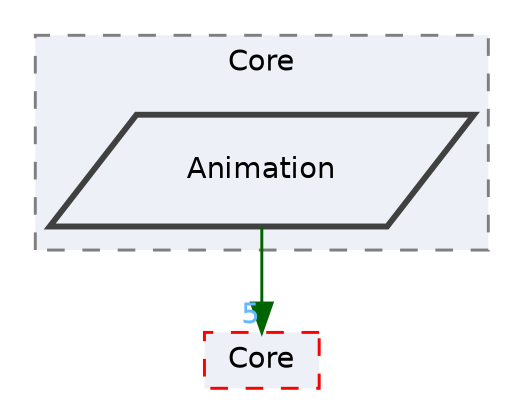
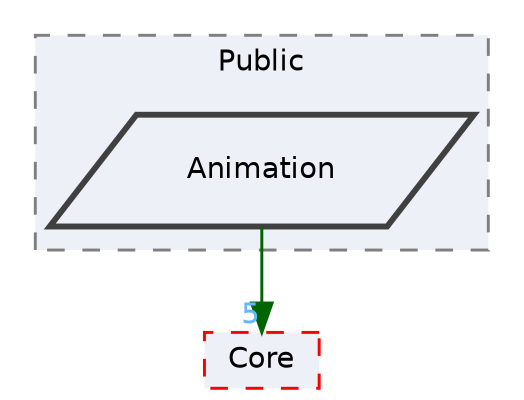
cluster "Core": label "Core" -> "Public"
